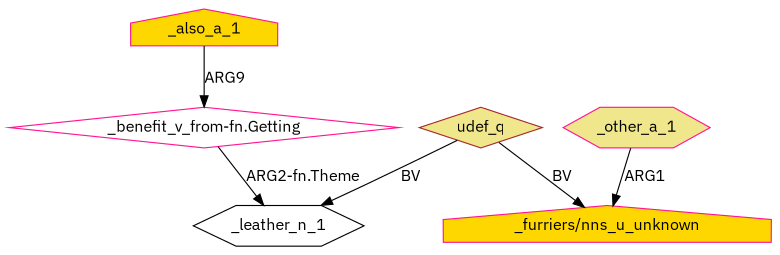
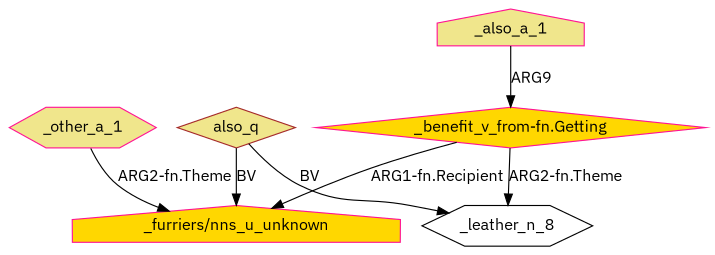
node "_also_a_1": fillcolor gold -> khaki
node "_benefit_v_from-fn.Getting": fillcolor white -> gold
node "udef_q": label "udef_q" -> "also_q"
edge "_benefit_v_from-fn.Getting" -> "_furriers/nns_u_unknown": added, label "ARG1-fn.Recipient"
edge "_other_a_1" -> "_furriers/nns_u_unknown": label "ARG1" -> "ARG2-fn.Theme"
node "_leather_n_1": label "_leather_n_1" -> "_leather_n_8"
